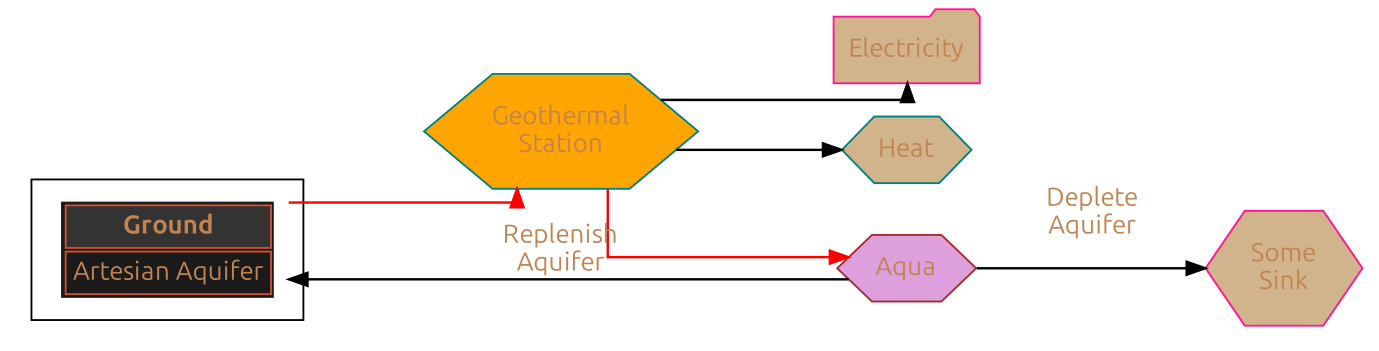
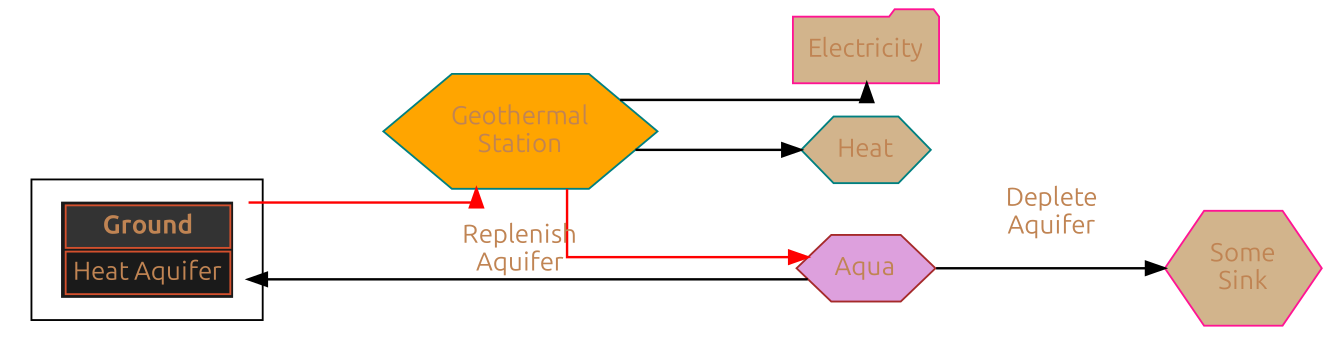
node "Ground": text "Artesian Aquifer" -> "Heat Aquifer"
